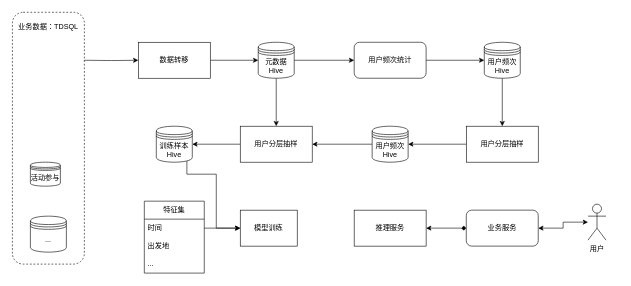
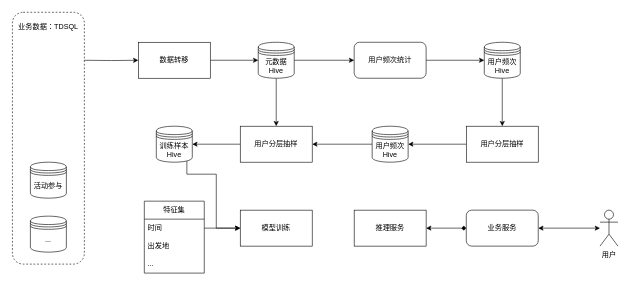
node "活动参与": size 30x24 -> 36x36
node "用户": moved (597, 222) -> (609, 228)
node "模型训练": size 57x36 -> 72x36
